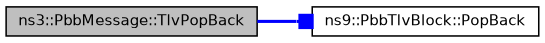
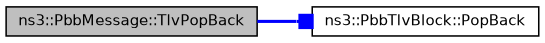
node "ns9::PbbTlvBlock::PopBack": label "ns9::PbbTlvBlock::PopBack" -> "ns3::PbbTlvBlock::PopBack"
